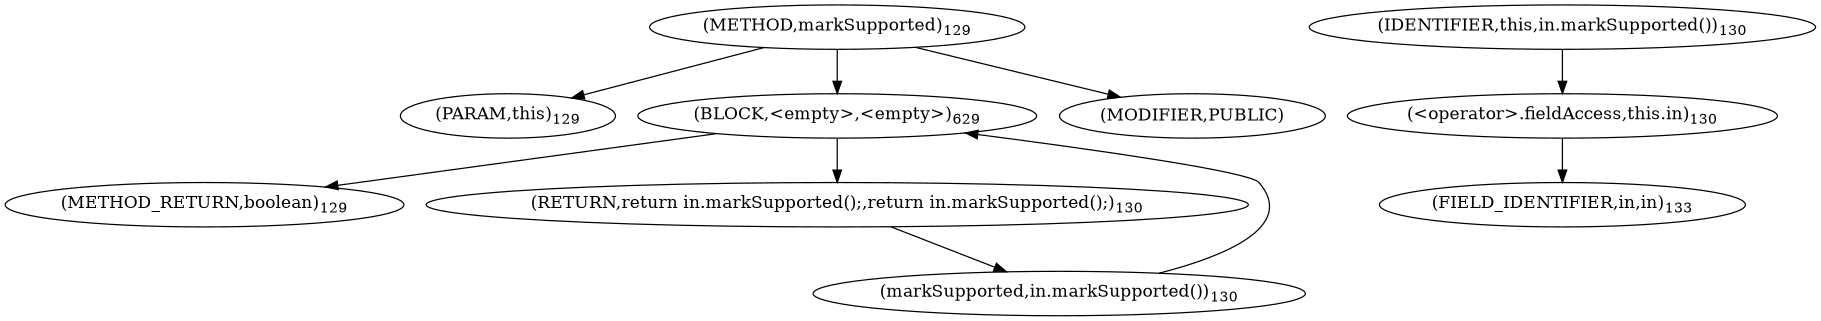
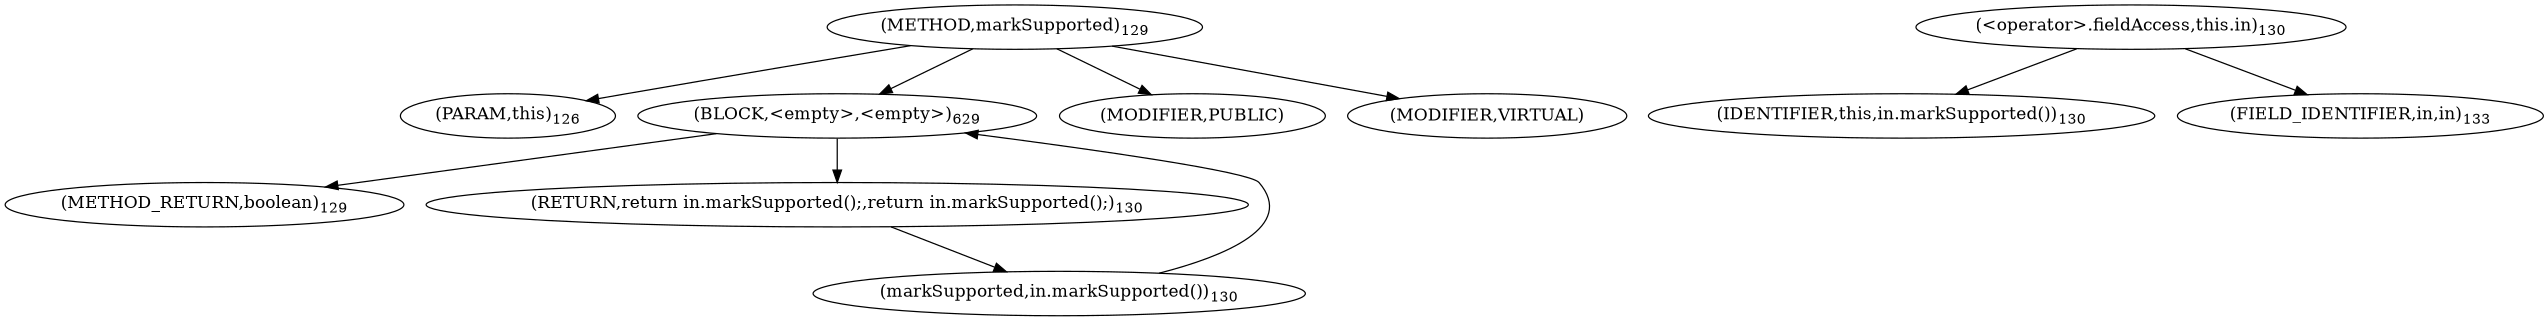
edge "(IDENTIFIER,this,in.markSupported())" -> "(<operator>.fieldAccess,this.in)": reversed
node "(PARAM,this)": text "129" -> "126"
node "(MODIFIER,VIRTUAL)": added
